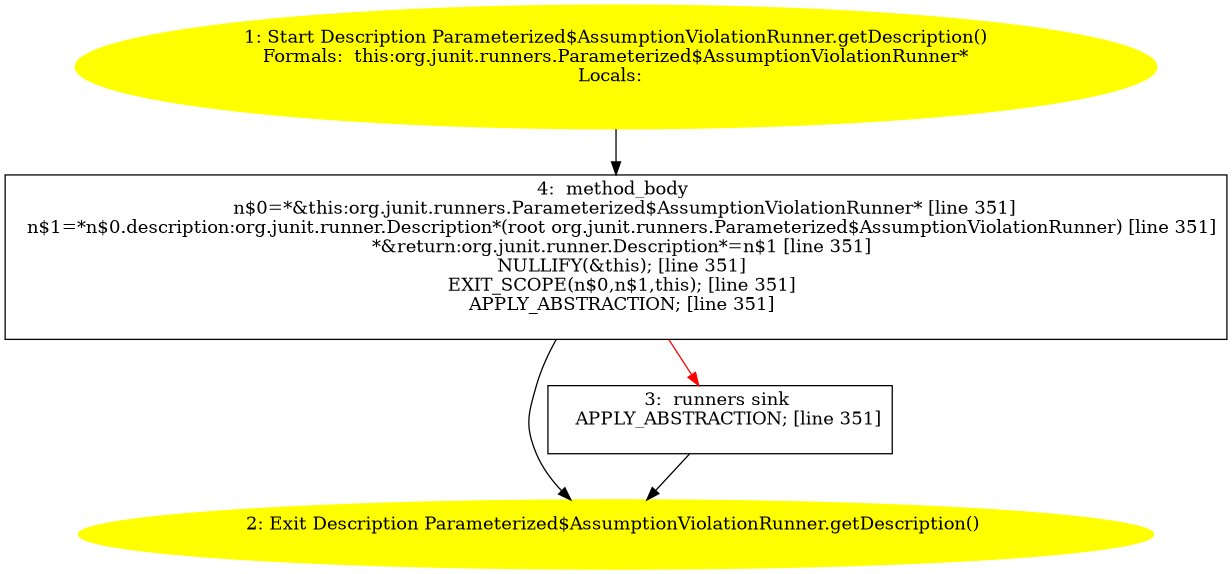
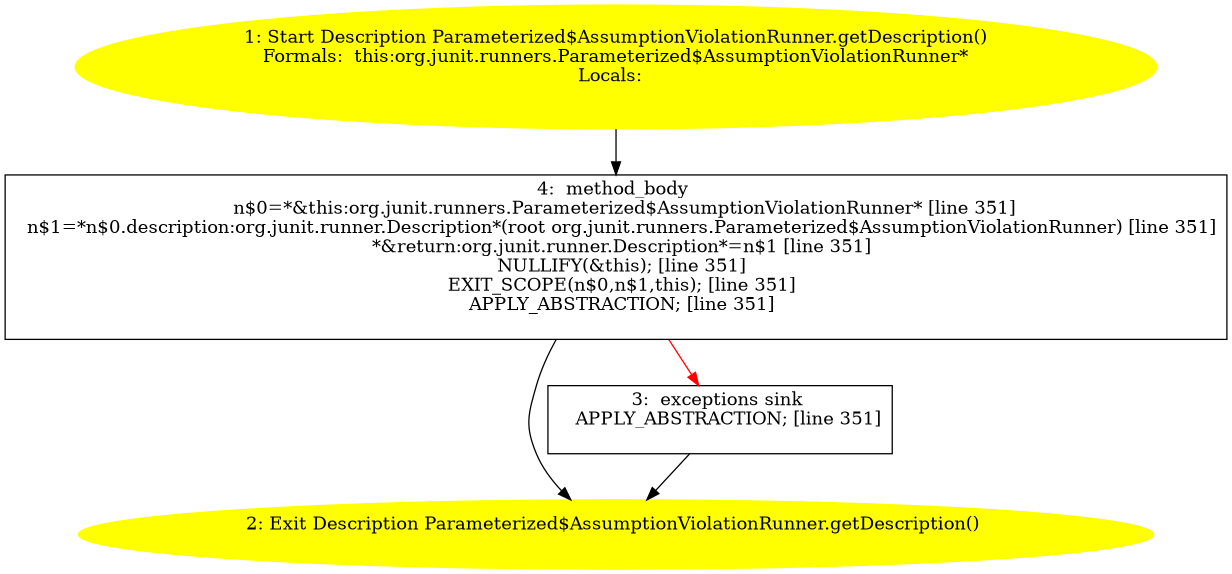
node "3:  runners sink APPLY_ABSTRACTION; [line 351]": label "3:  runners sink APPLY_ABSTRACTION; [line 351]" -> "3:  exceptions sink APPLY_ABSTRACTION; [line 351]"
